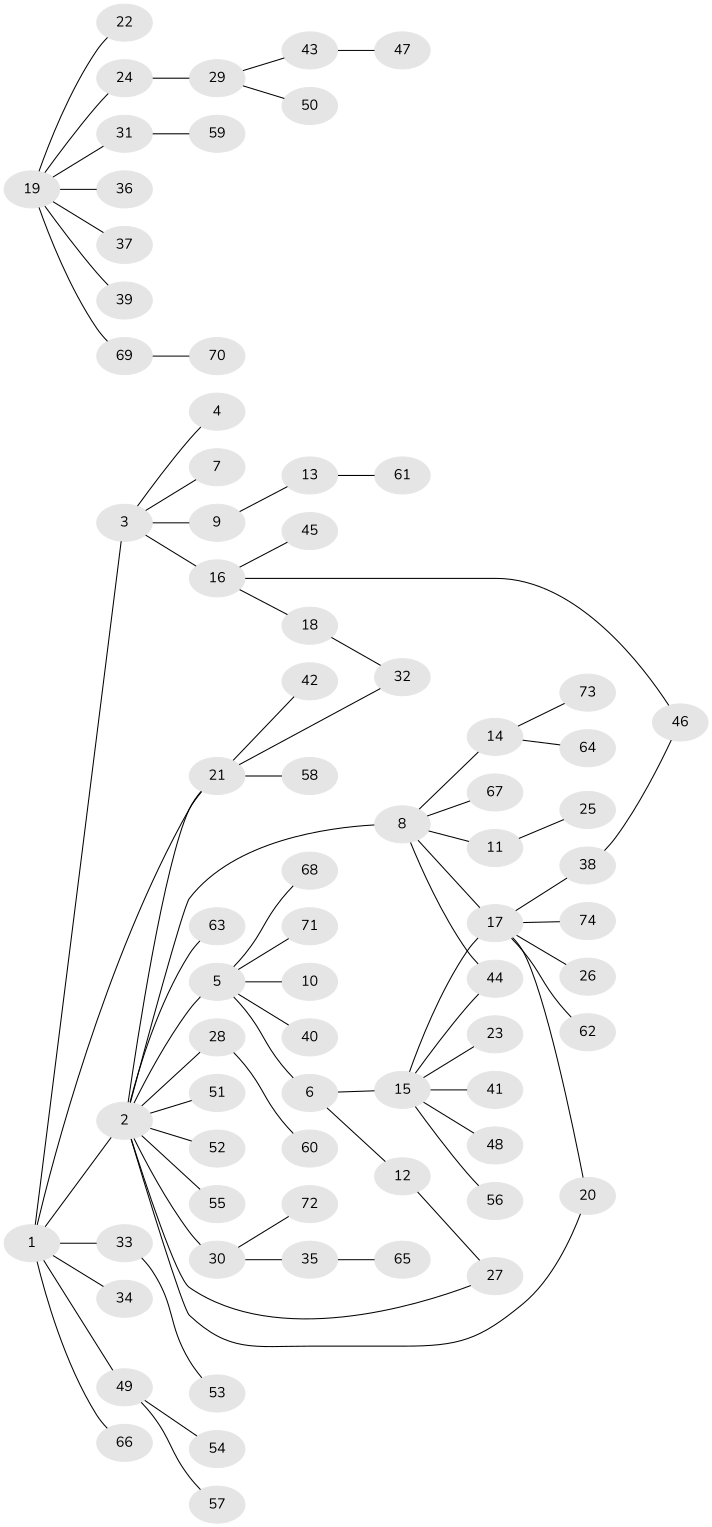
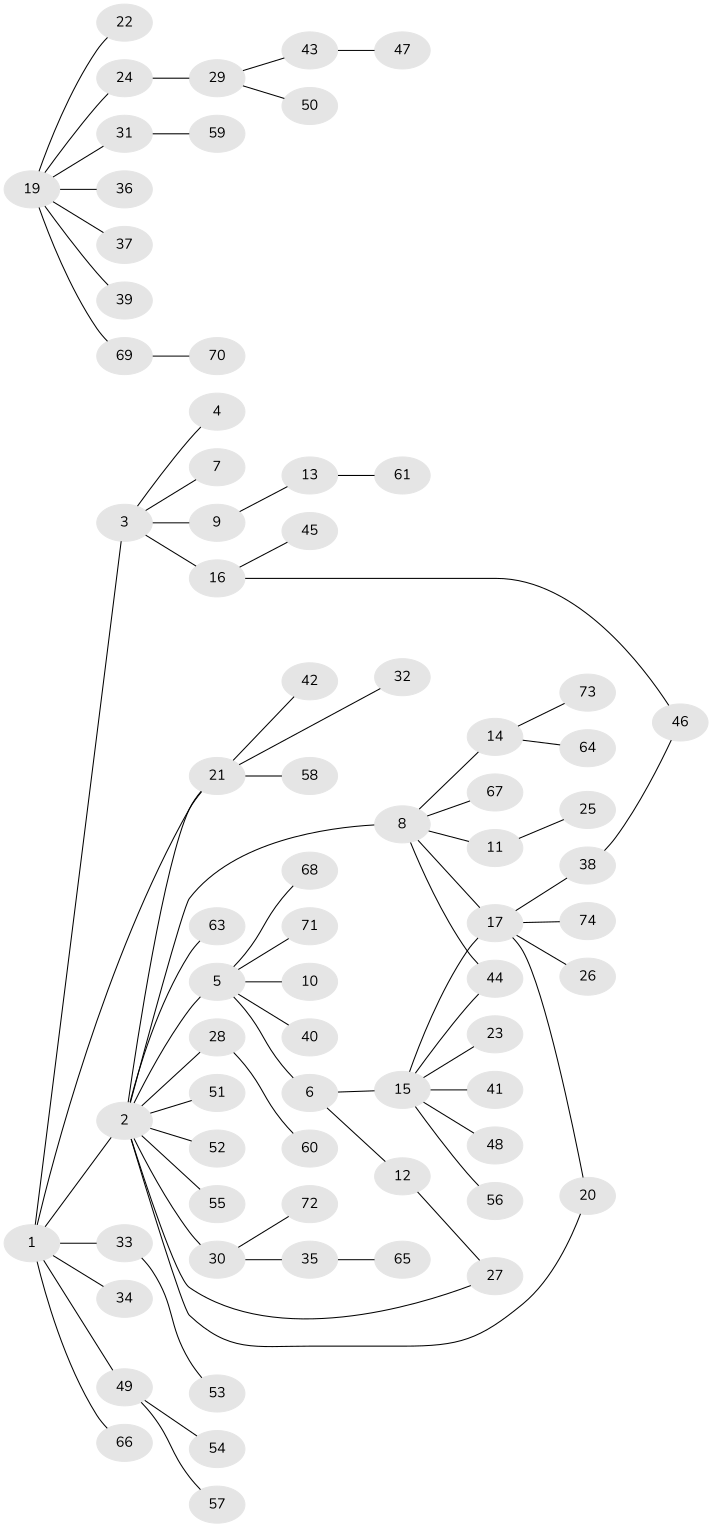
node "18": removed
node "62": removed
